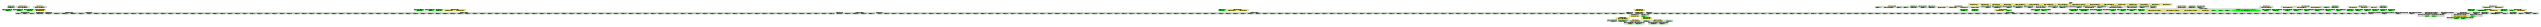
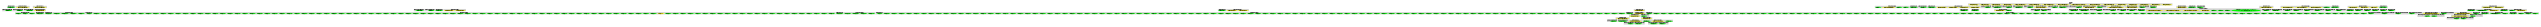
node "NT_INT_33622< 20 >": fillcolor green -> yellow
